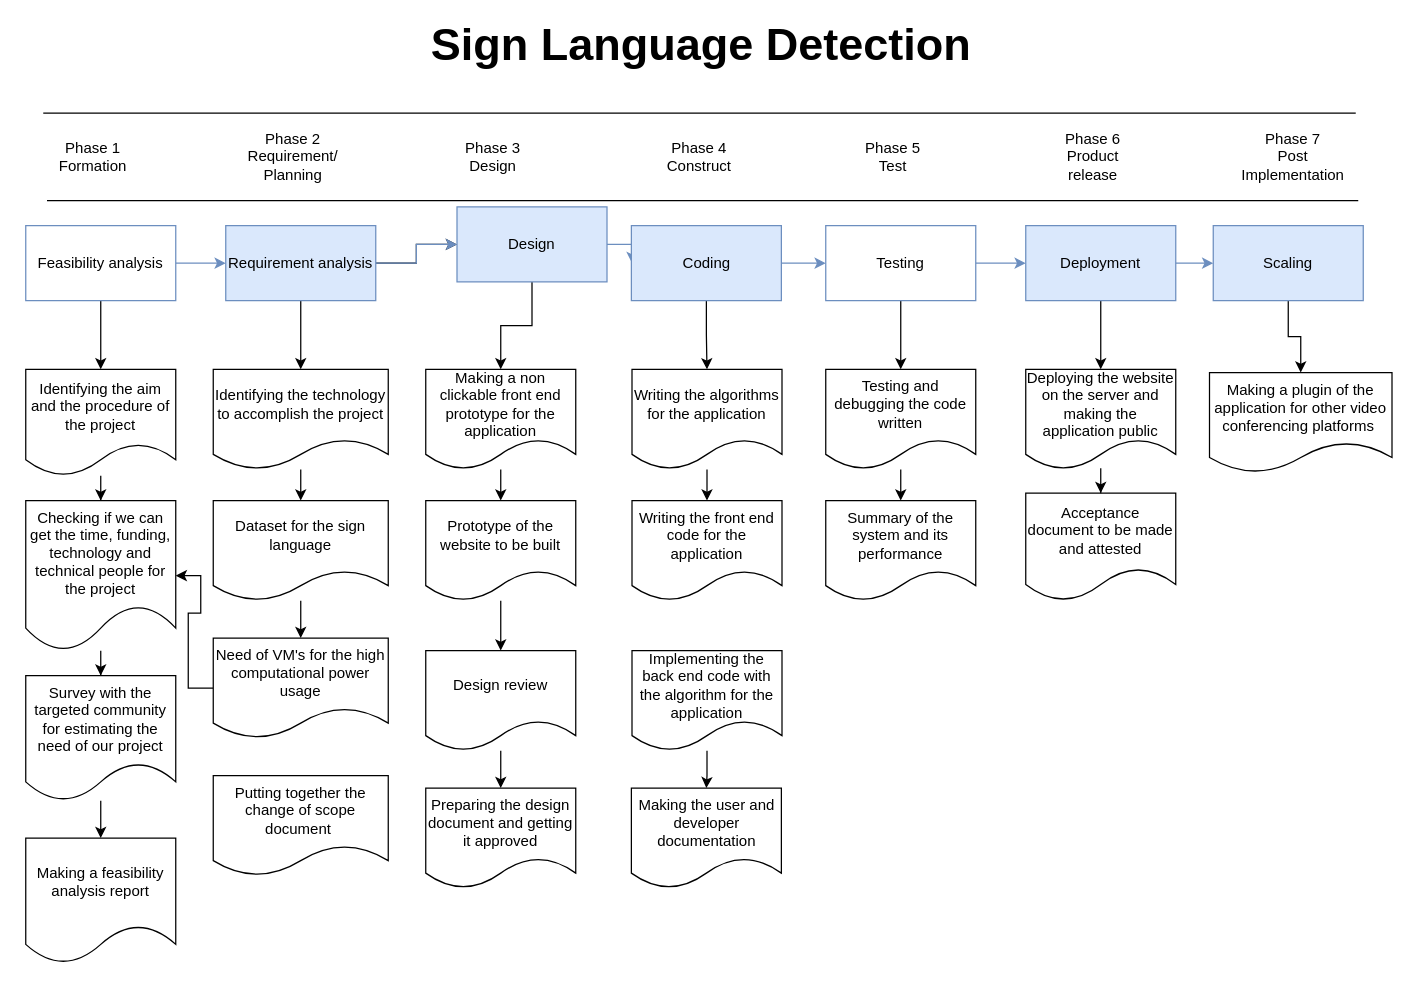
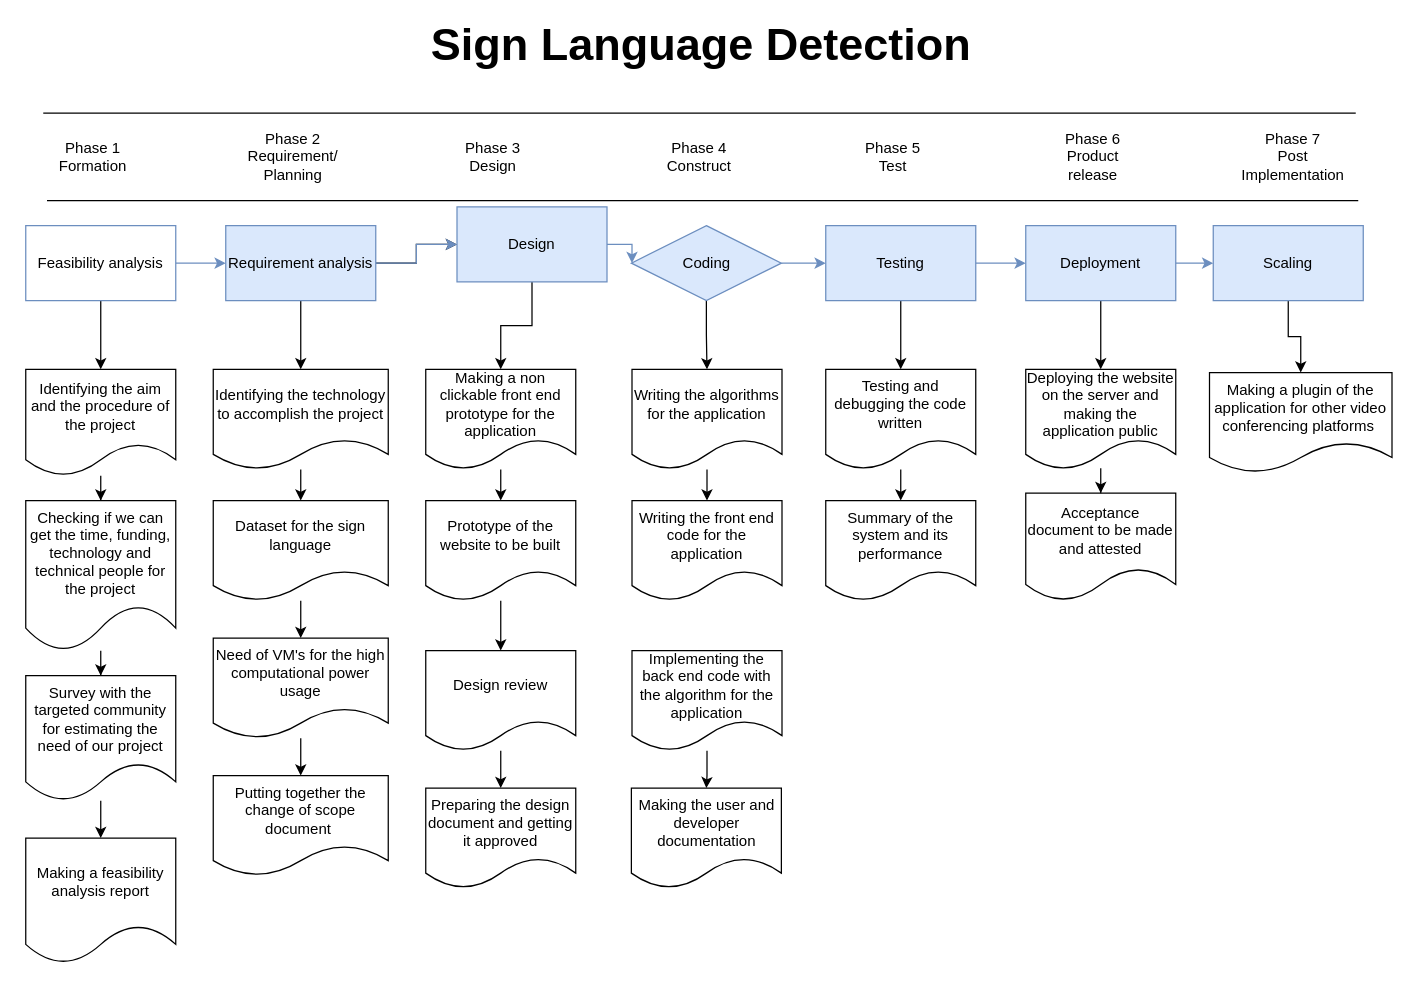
node "Coding": shape rectangle -> diamond
node "Testing": fillcolor #ffffff -> #dae8fc
edge "Need of VM's for the high computational power usage" -> "Checking if we can get the time, funding, technology and technical people for the project": now "Need of VM's for the high computational power usage" -> "Putting together the change of scope document"
